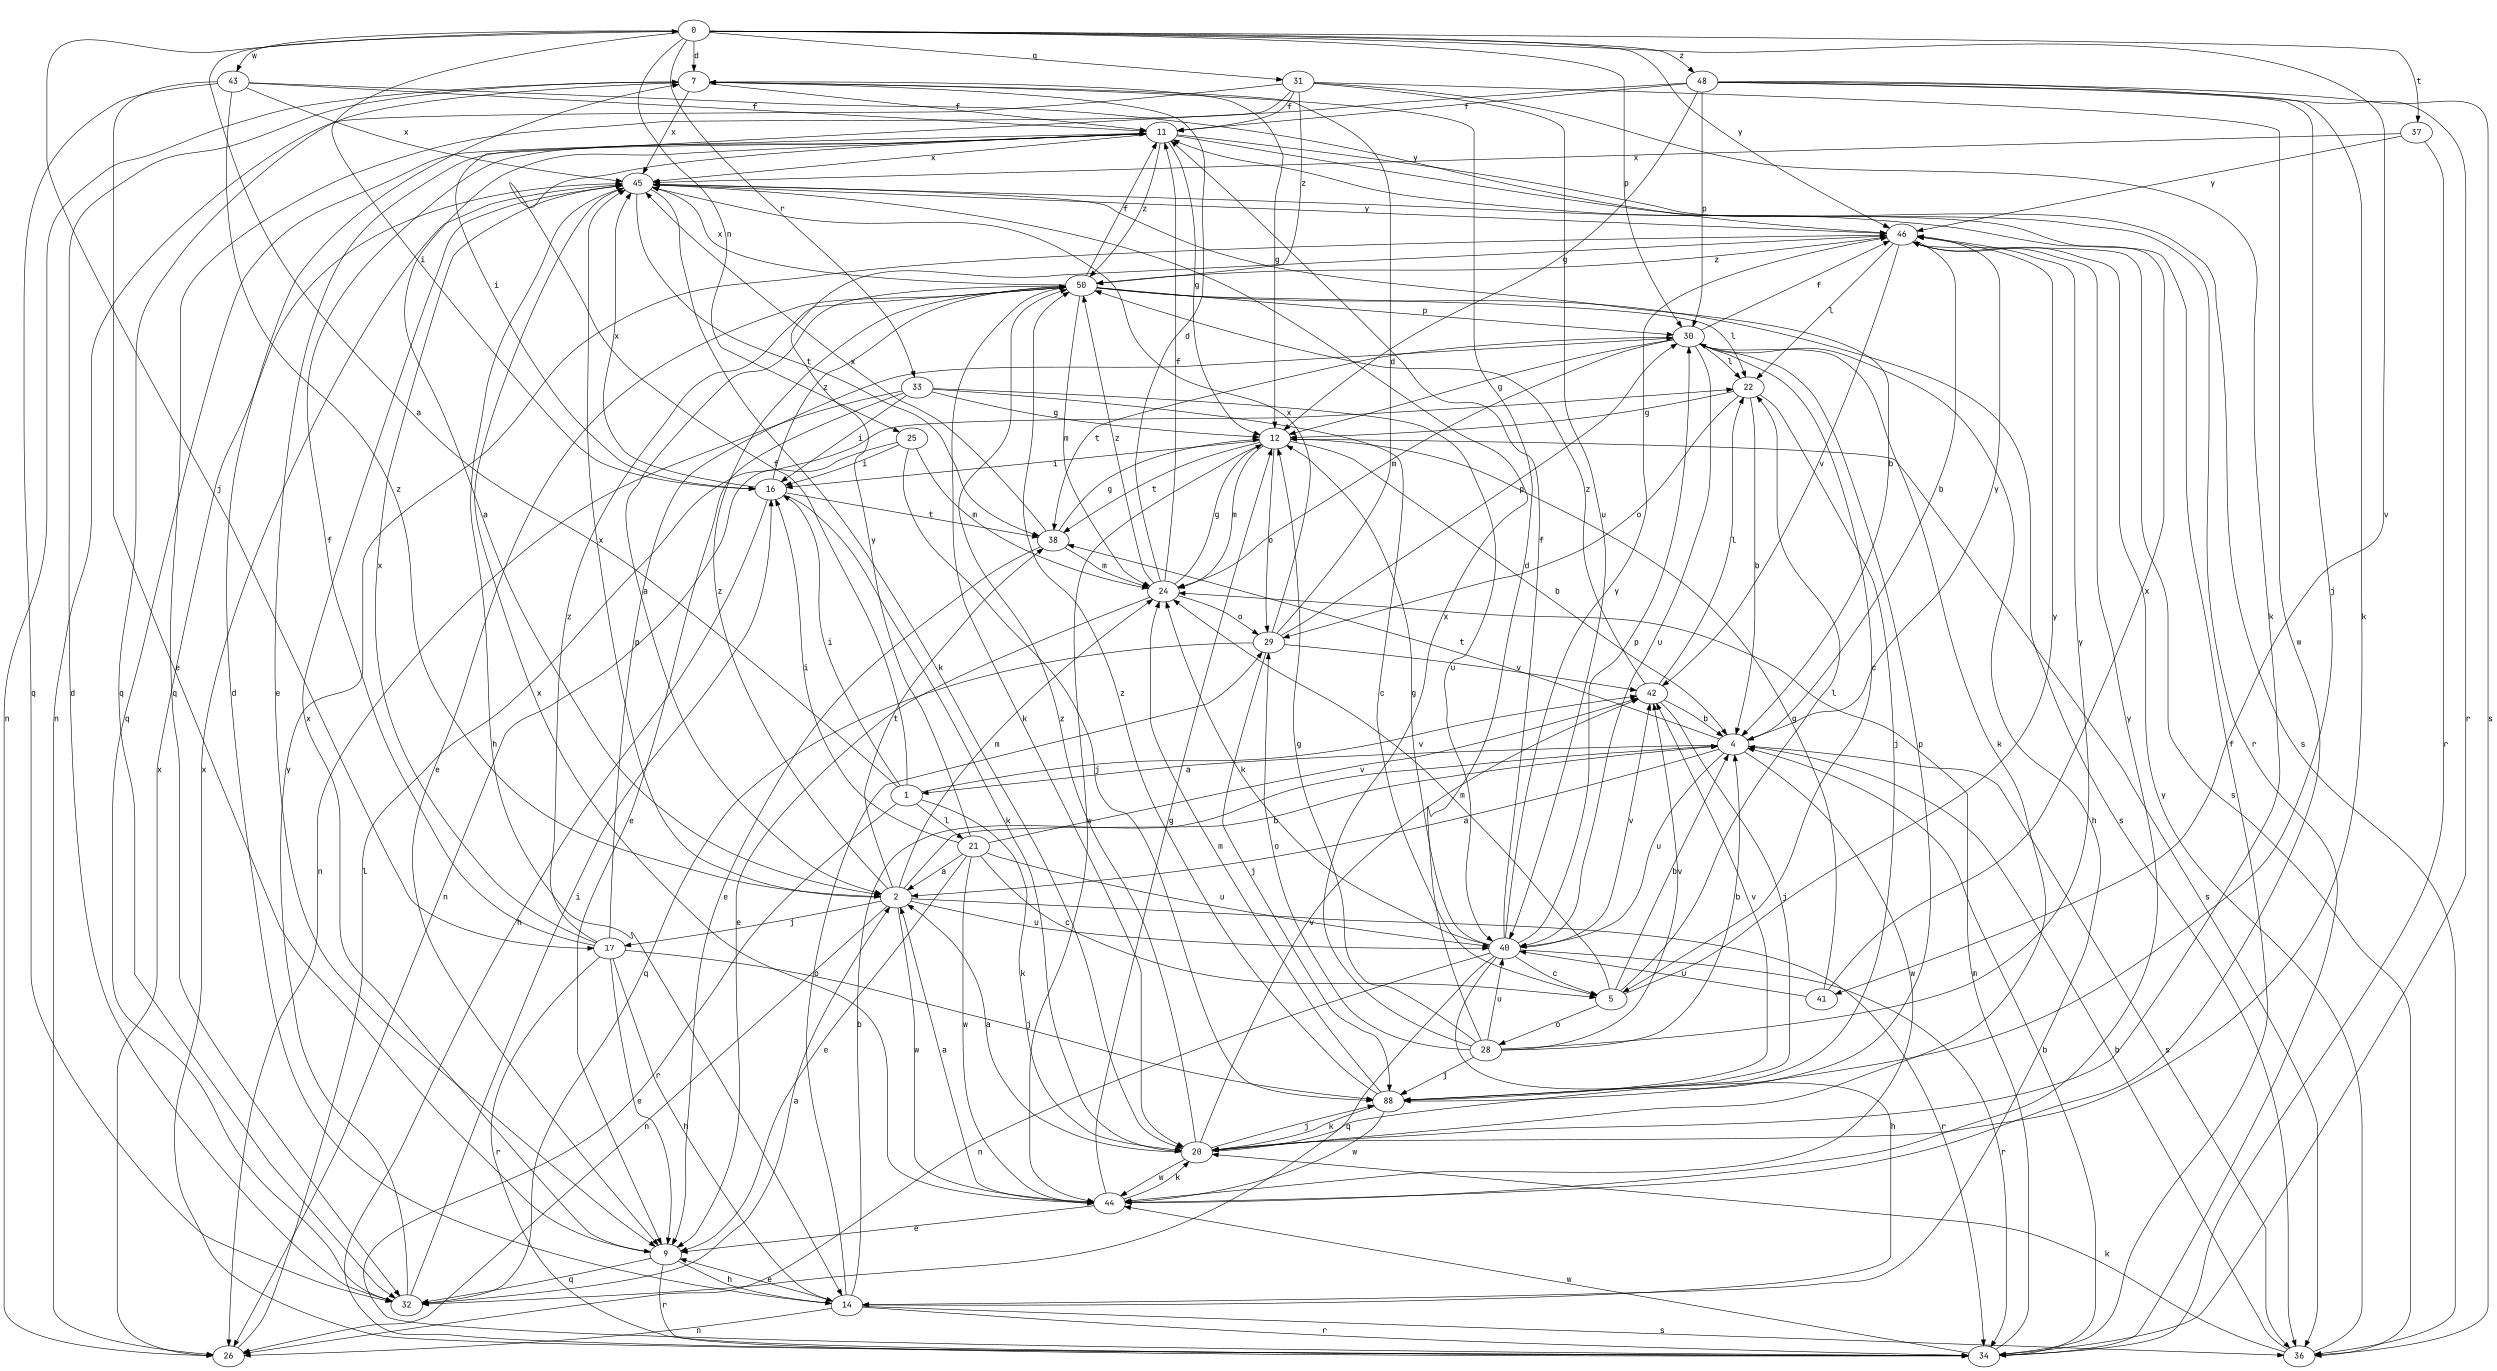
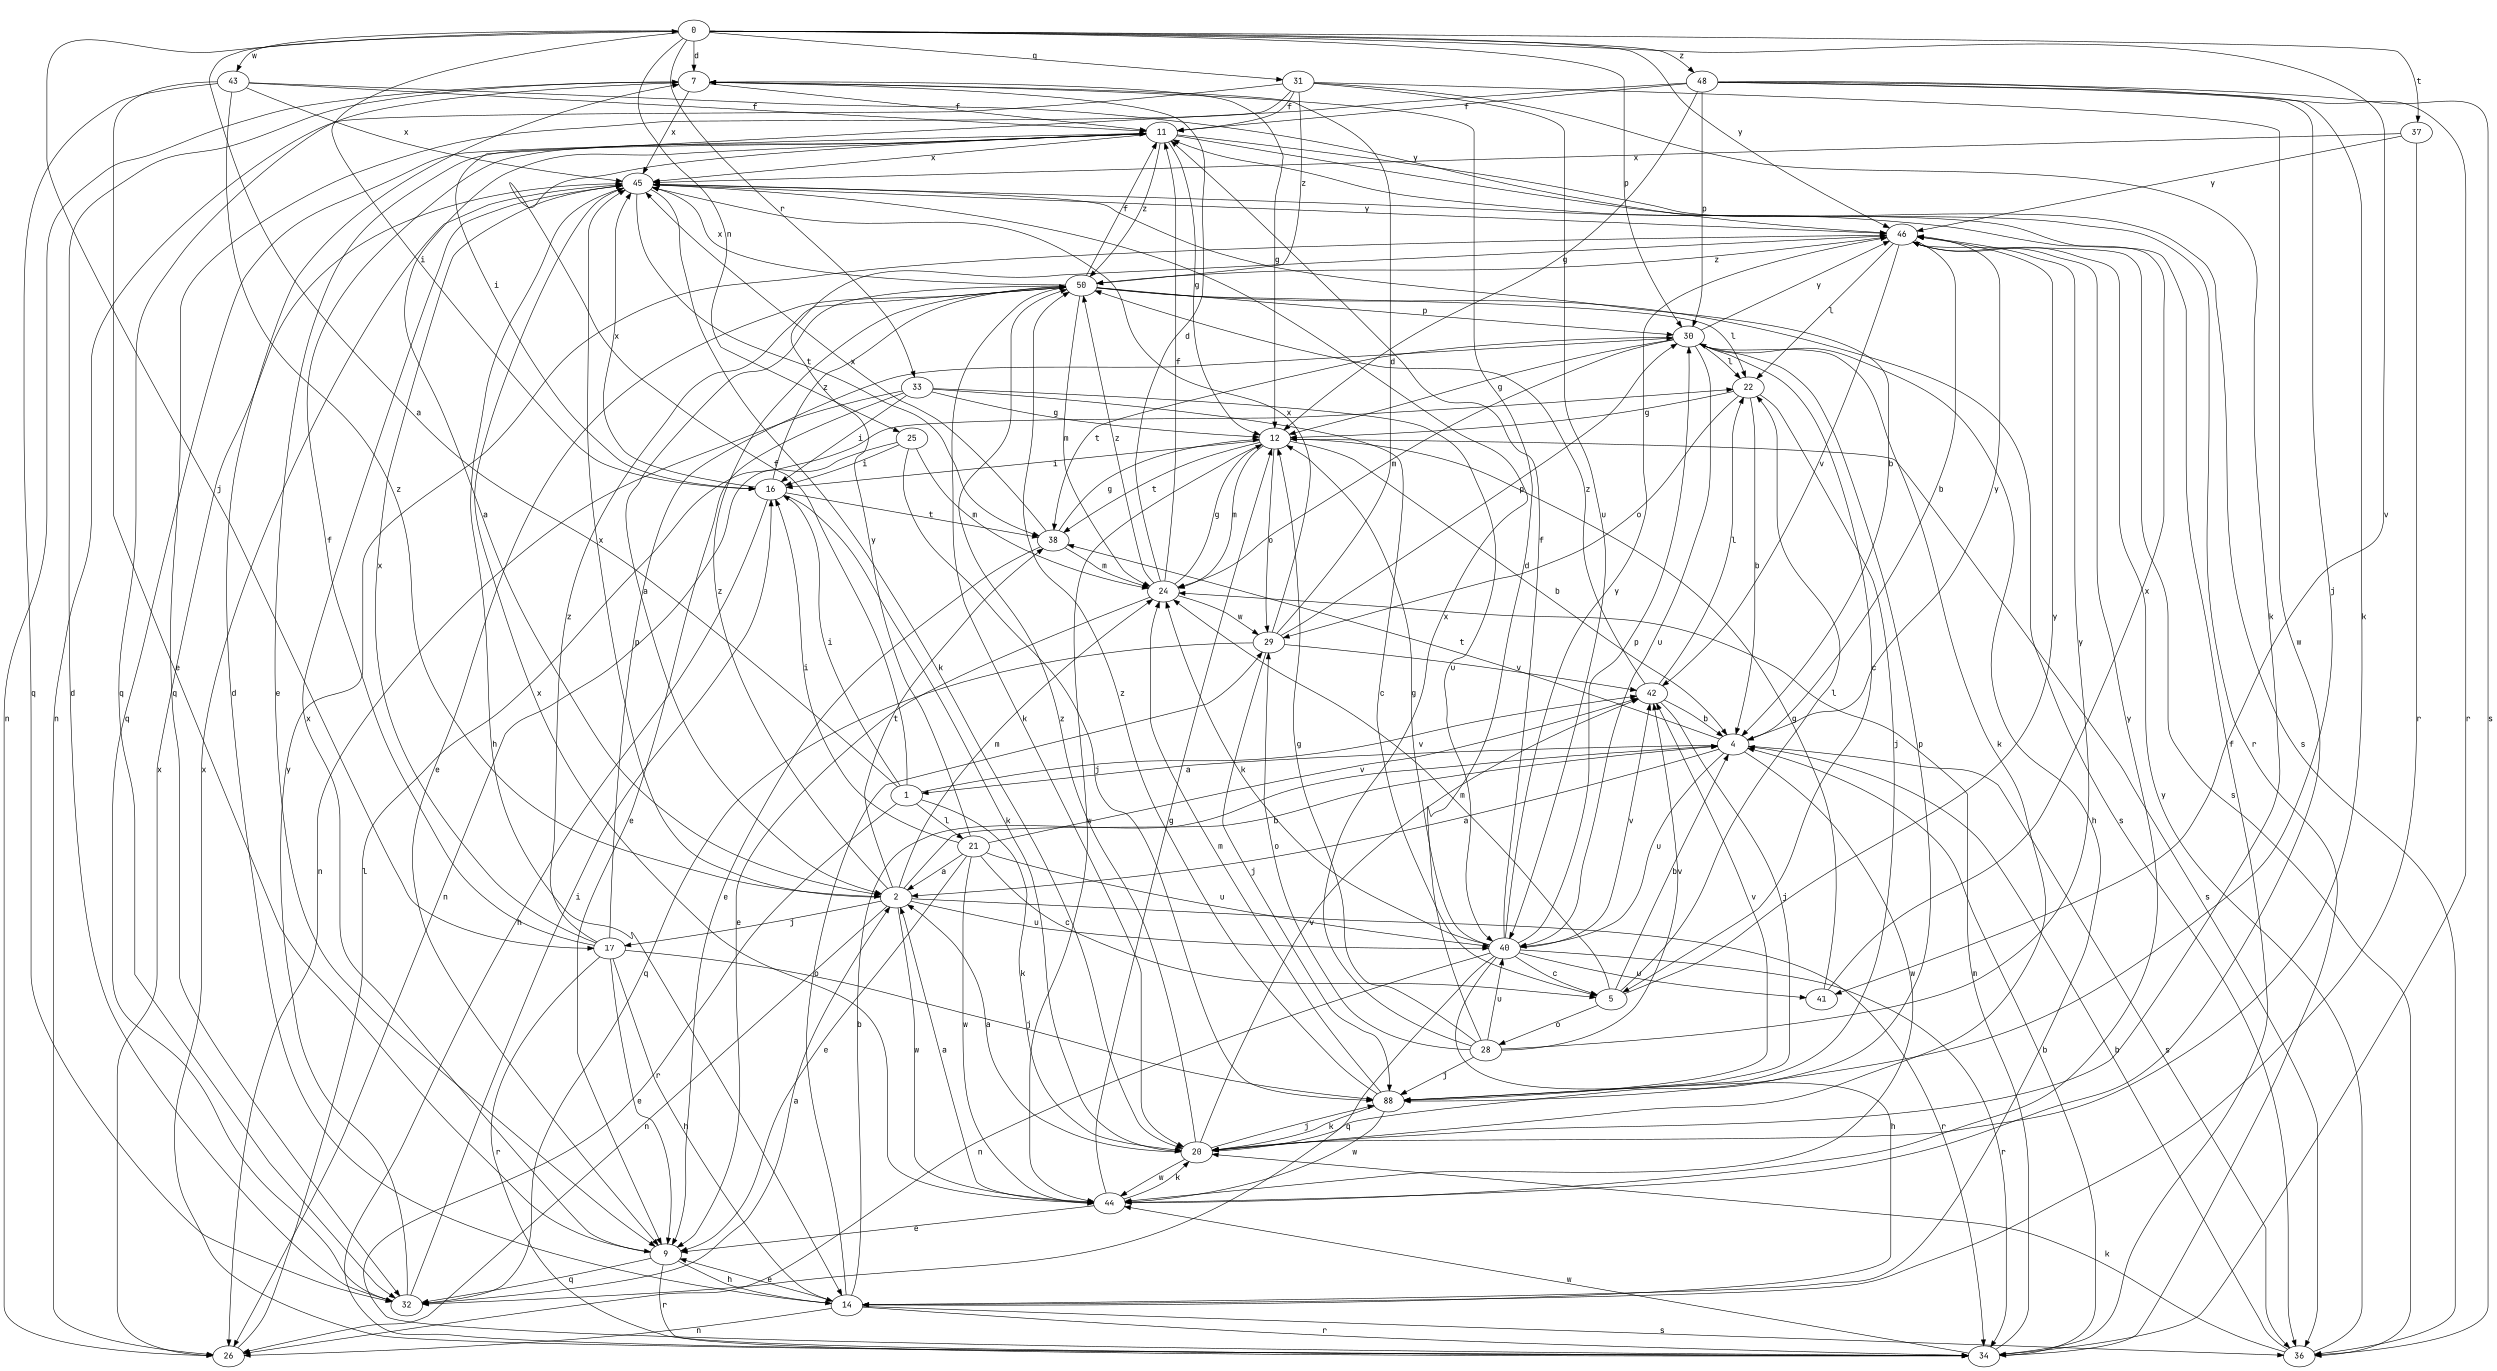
edge "30" -> "46": label "f" -> "y"
edge "24" -> "29": label "o" -> "w"
edge "37" -> "34": now "37" -> "14"
edge "41" -> "40": reversed
edge "28" -> "4": removed, label "b"
